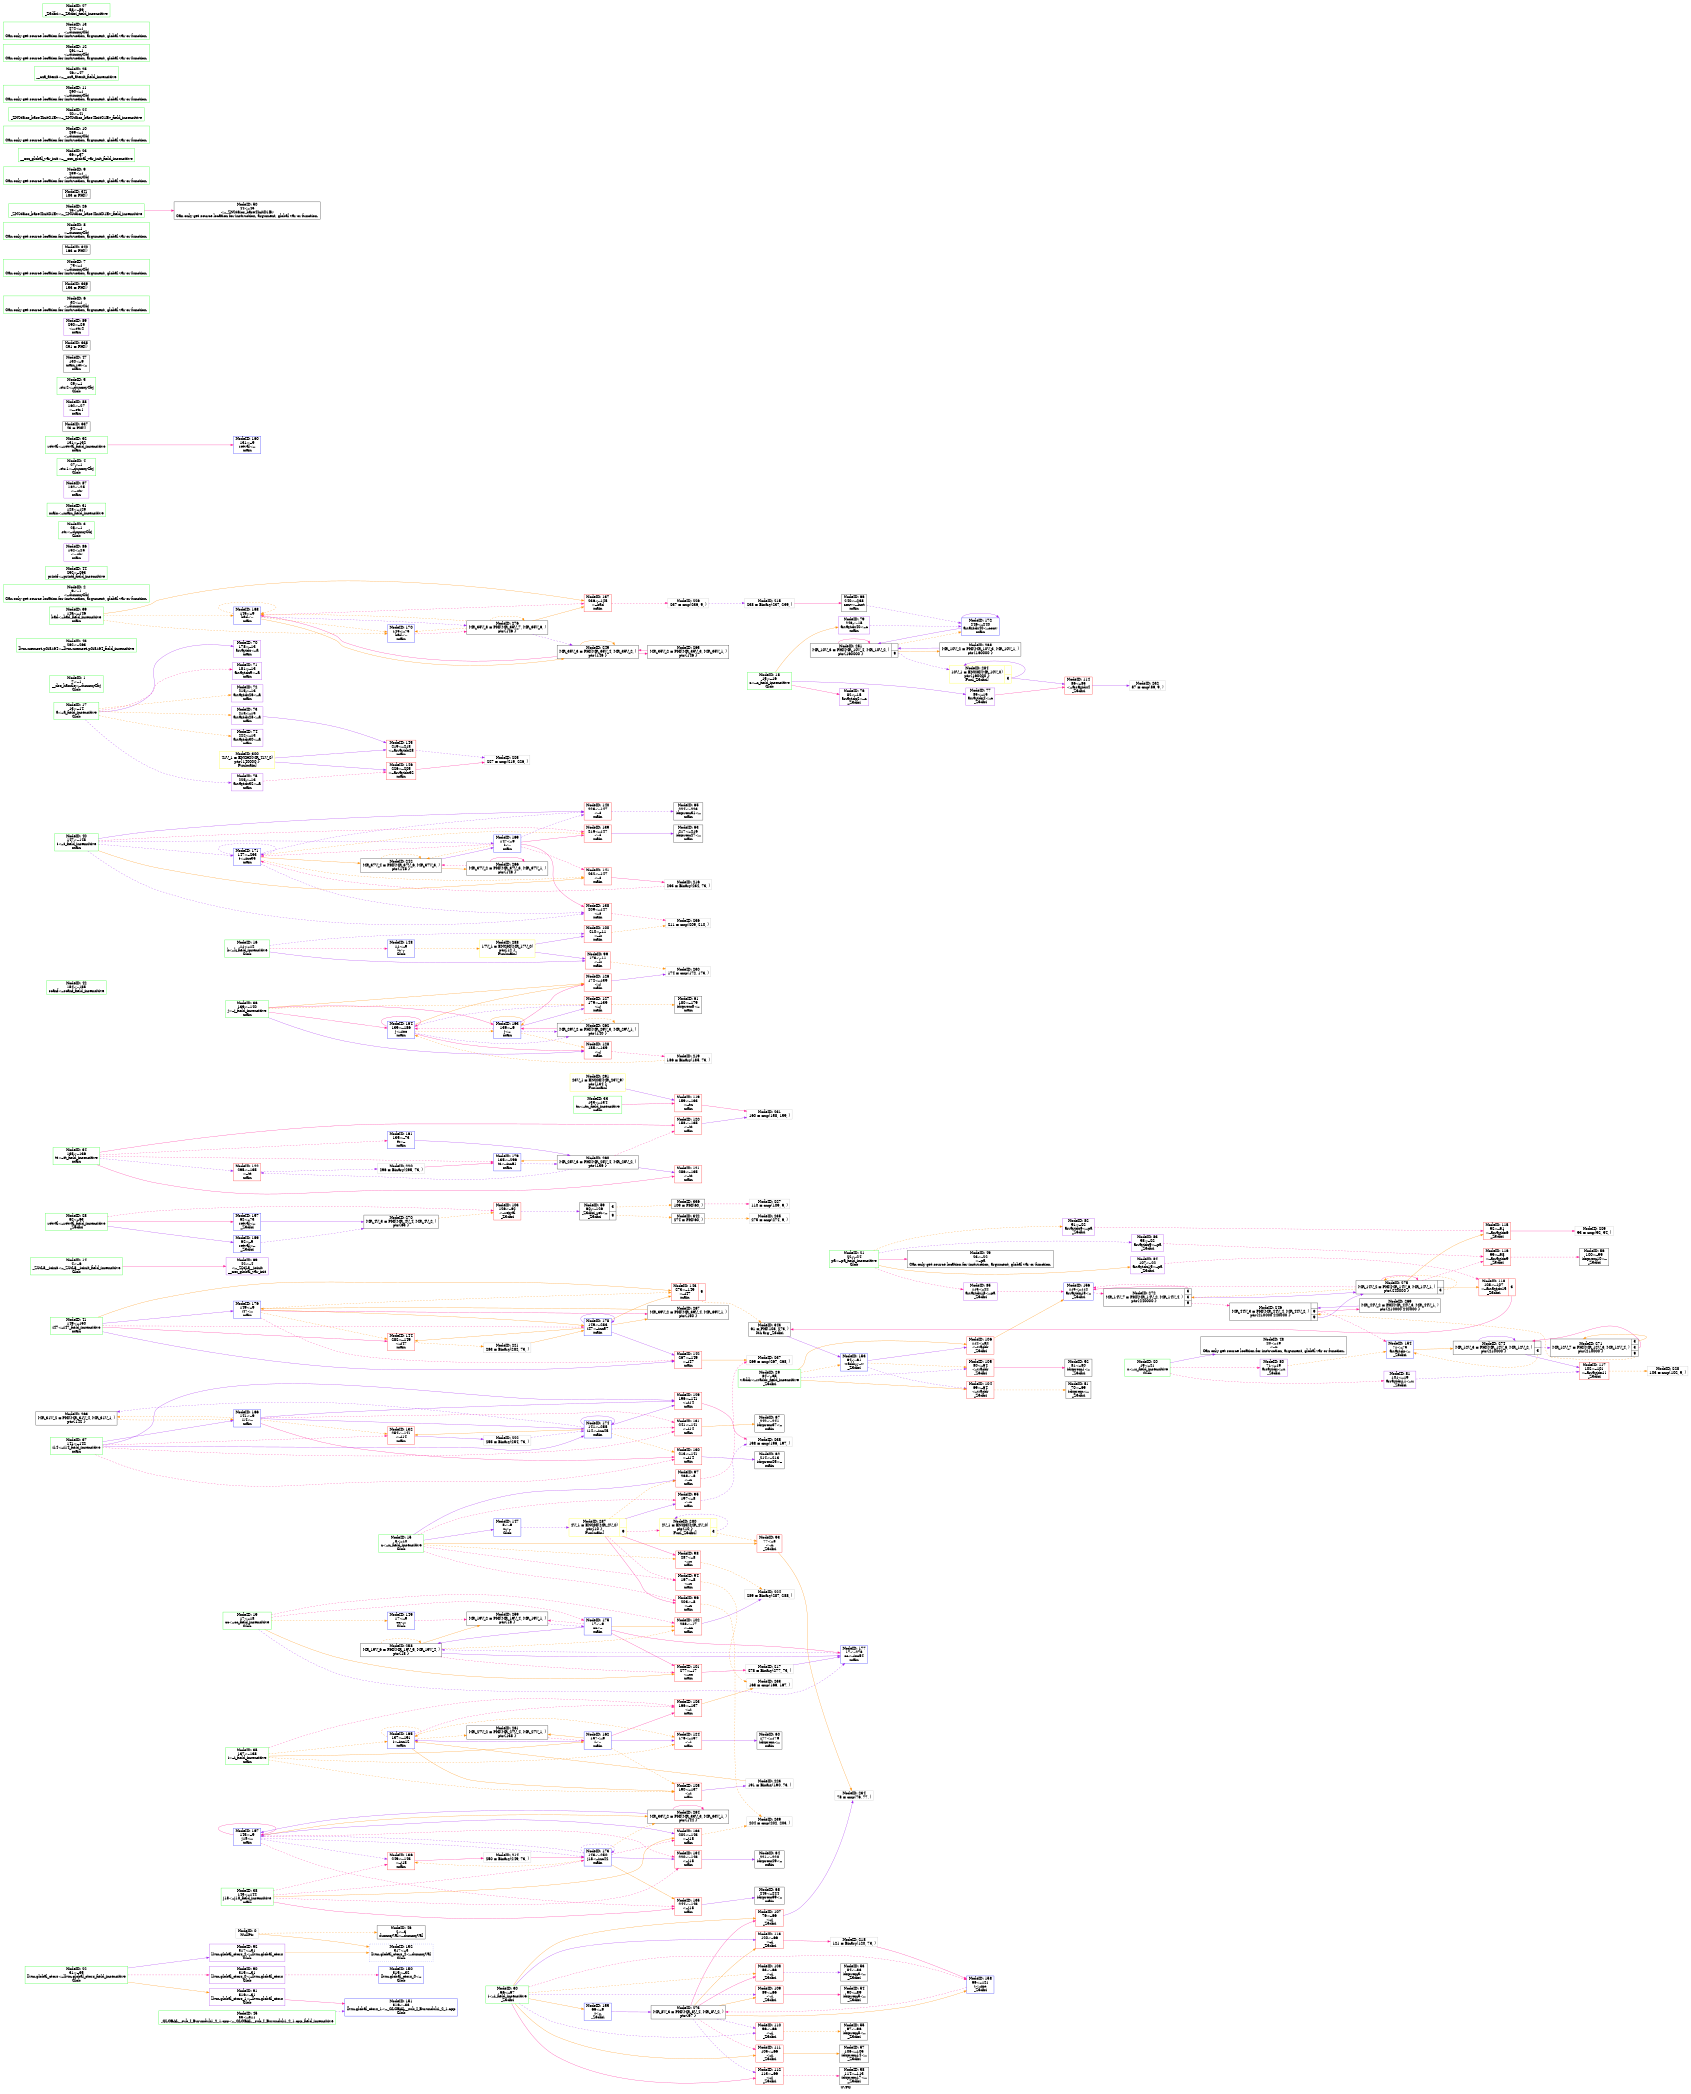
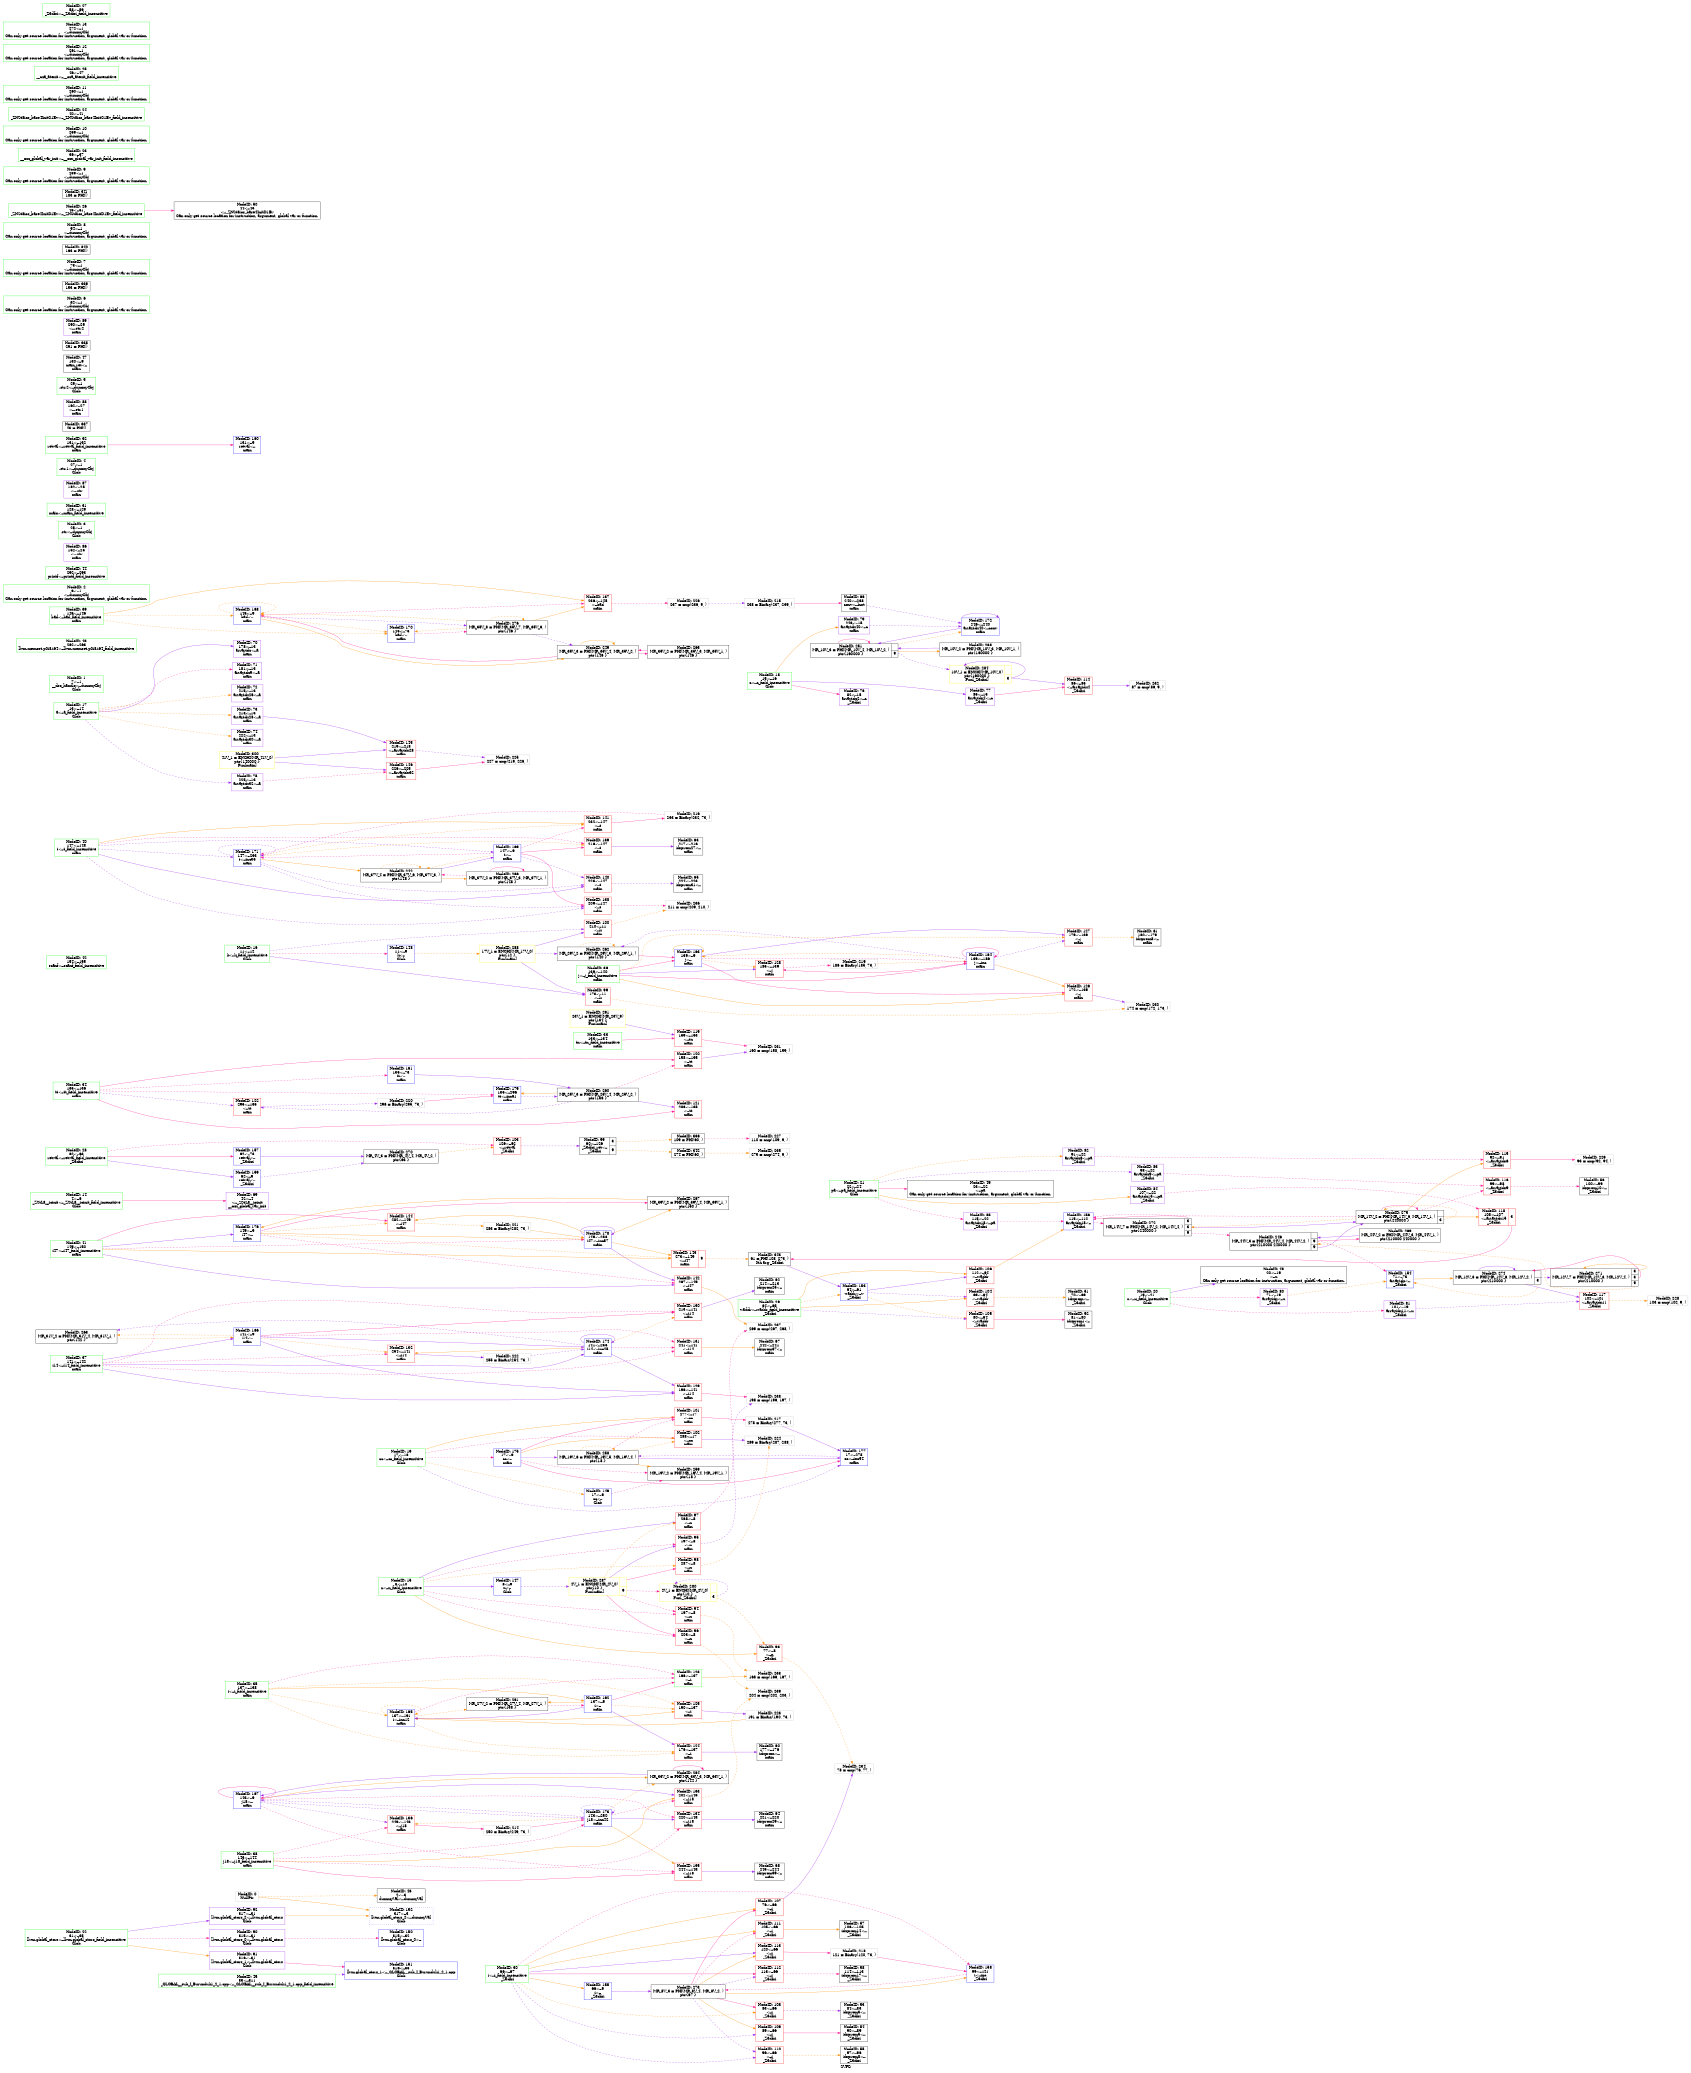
edge "NodeID: 163" -> "NodeID: 262": now "NodeID: 288" -> "NodeID: 262"
edge "NodeID: 259" -> "NodeID: 175": removed
edge "NodeID: 93" -> "NodeID: 234": style solid -> dashed
node "NodeID: 123": color red -> green
